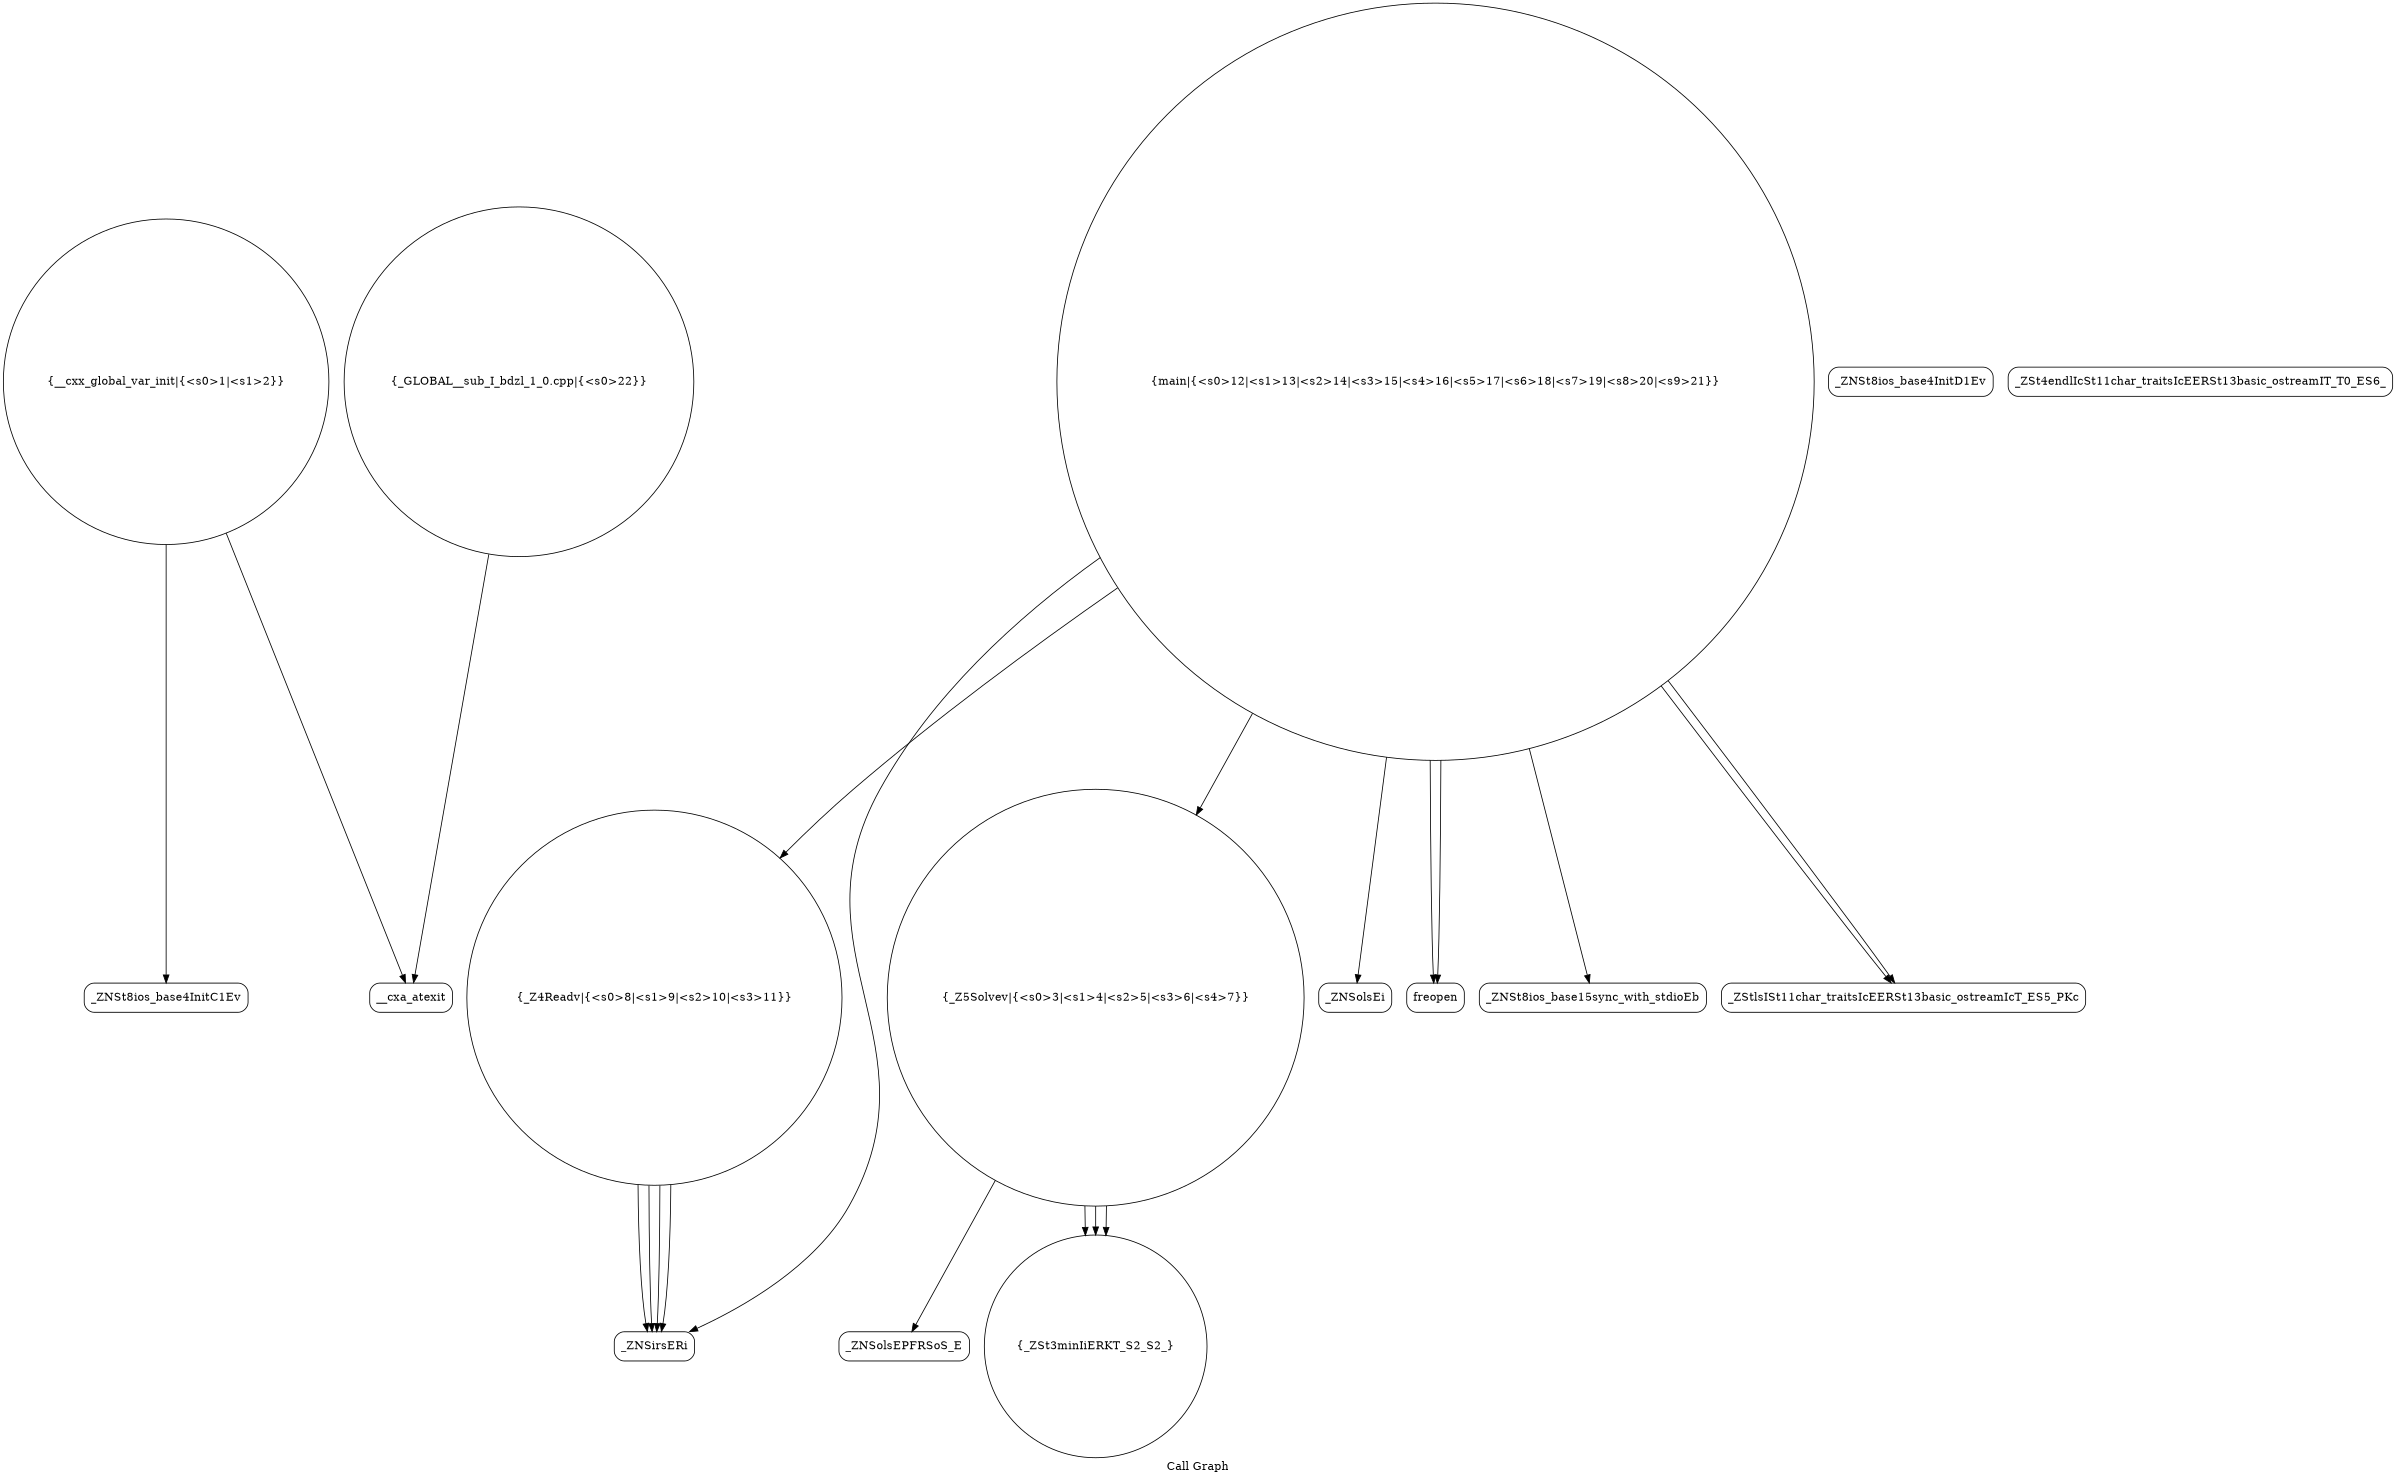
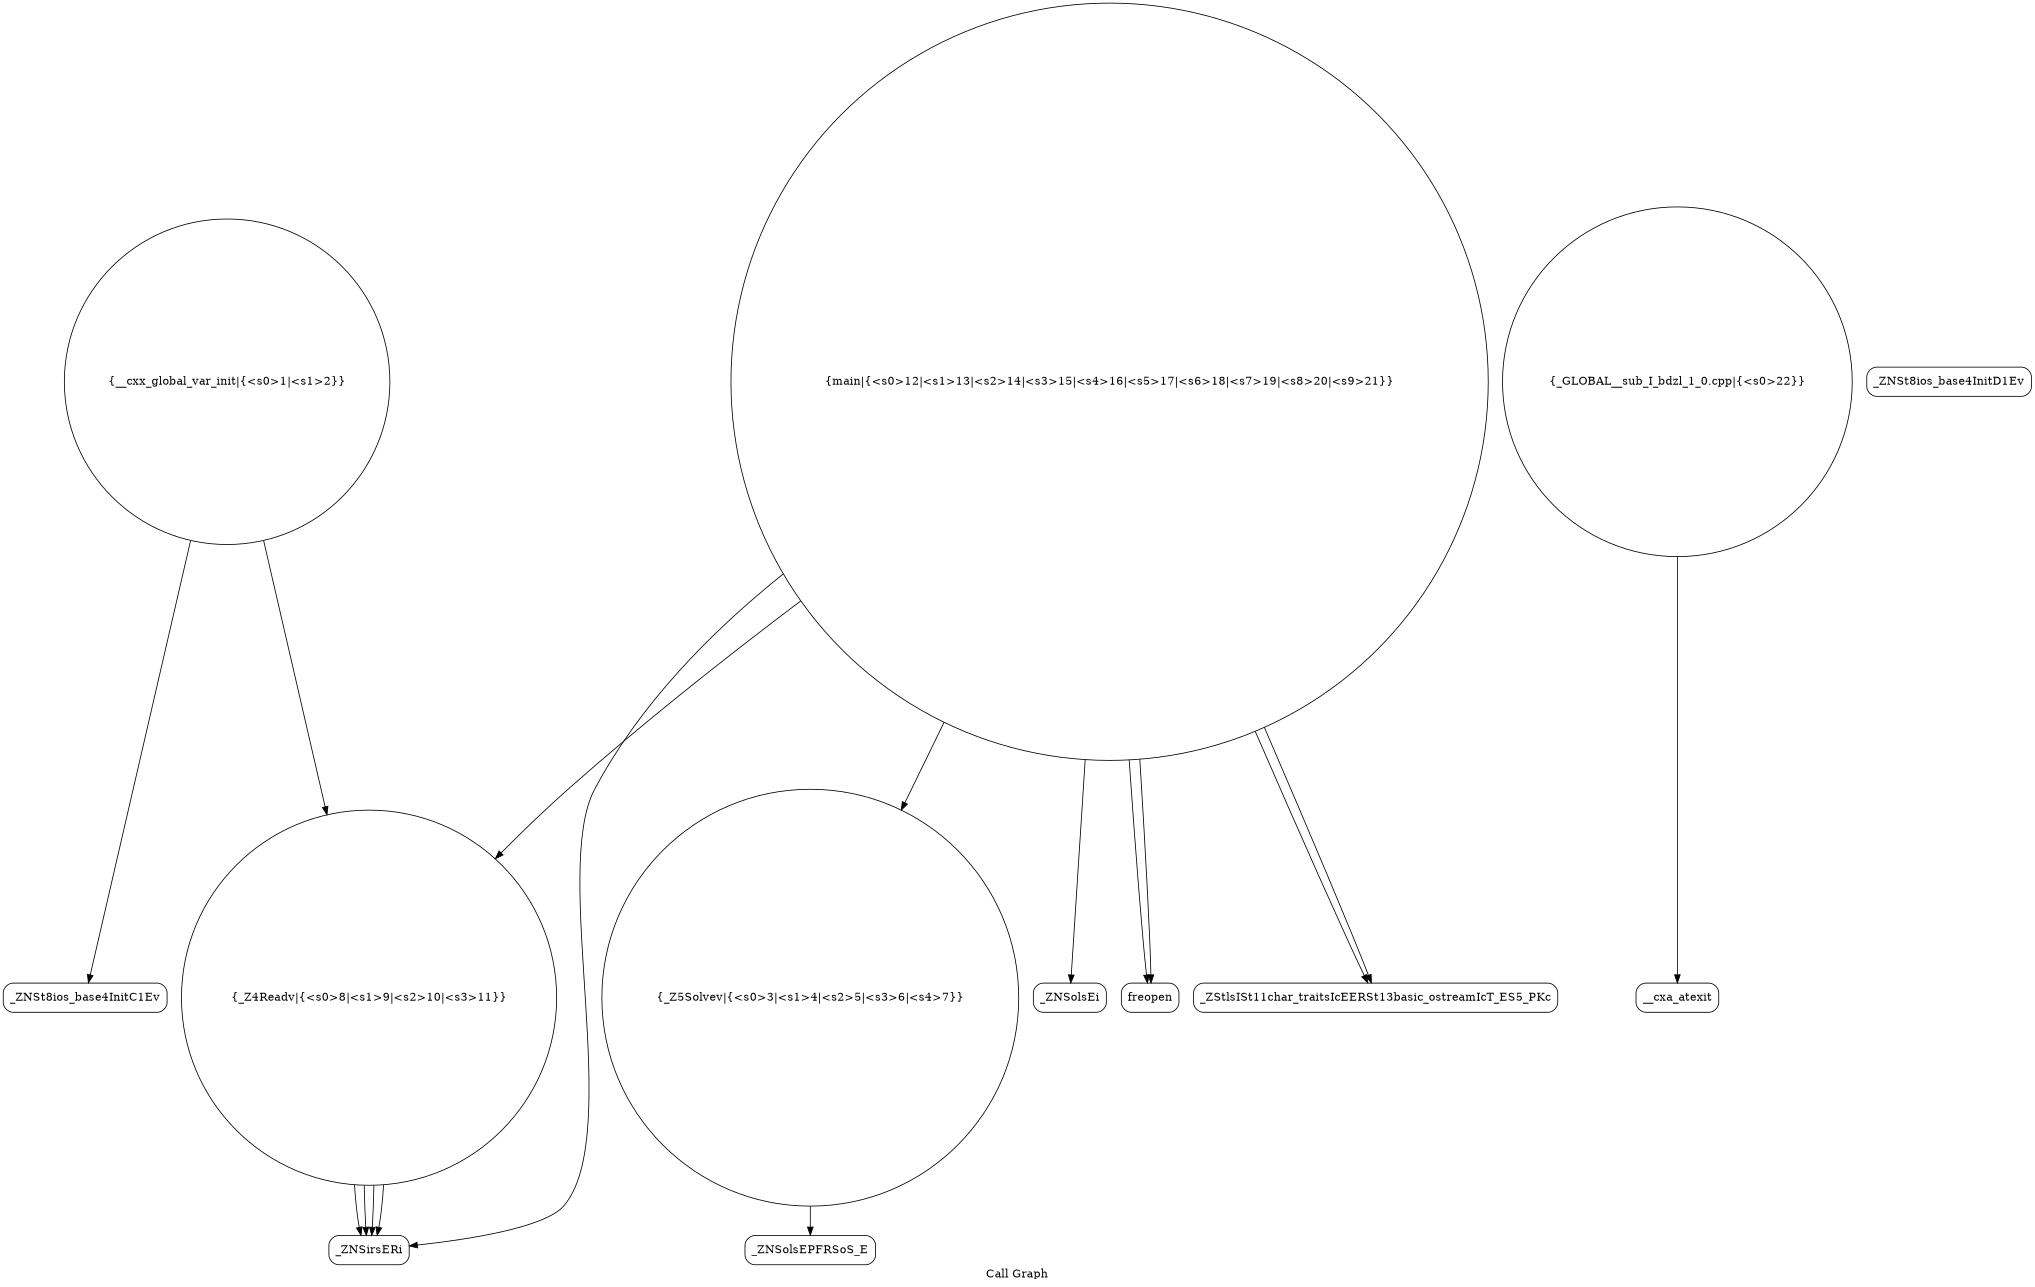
node "_ZSt4endlIcSt11char_traitsIcEERSt13basic_ostreamIT_T0_ES6_": removed
edge "{__cxx_global_var_init|{<s0>1|<s1>2}}" -> "__cxa_atexit": now "{__cxx_global_var_init|{<s0>1|<s1>2}}" -> "{_Z4Readv|{<s0>8|<s1>9|<s2>10|<s3>11}}"
node "_ZNSt8ios_base15sync_with_stdioEb": removed
node "{_ZSt3minIiERKT_S2_S2_}": removed
